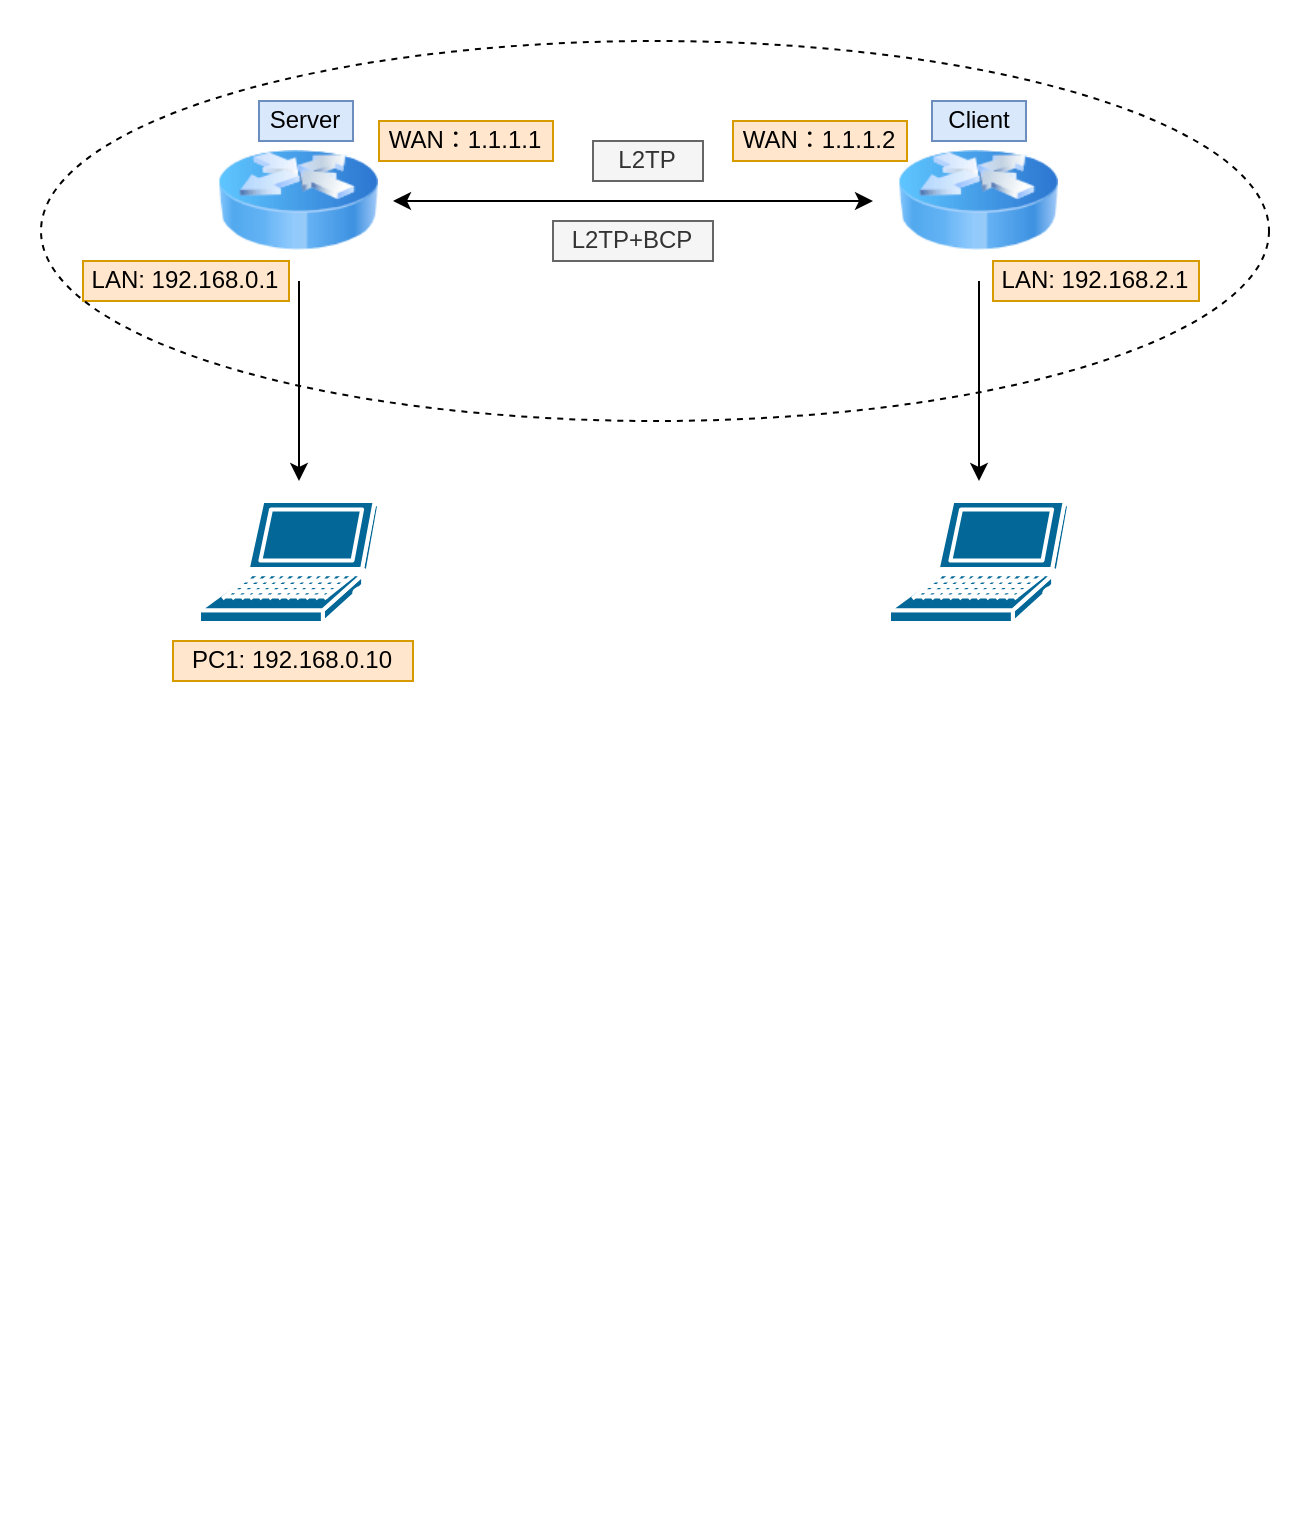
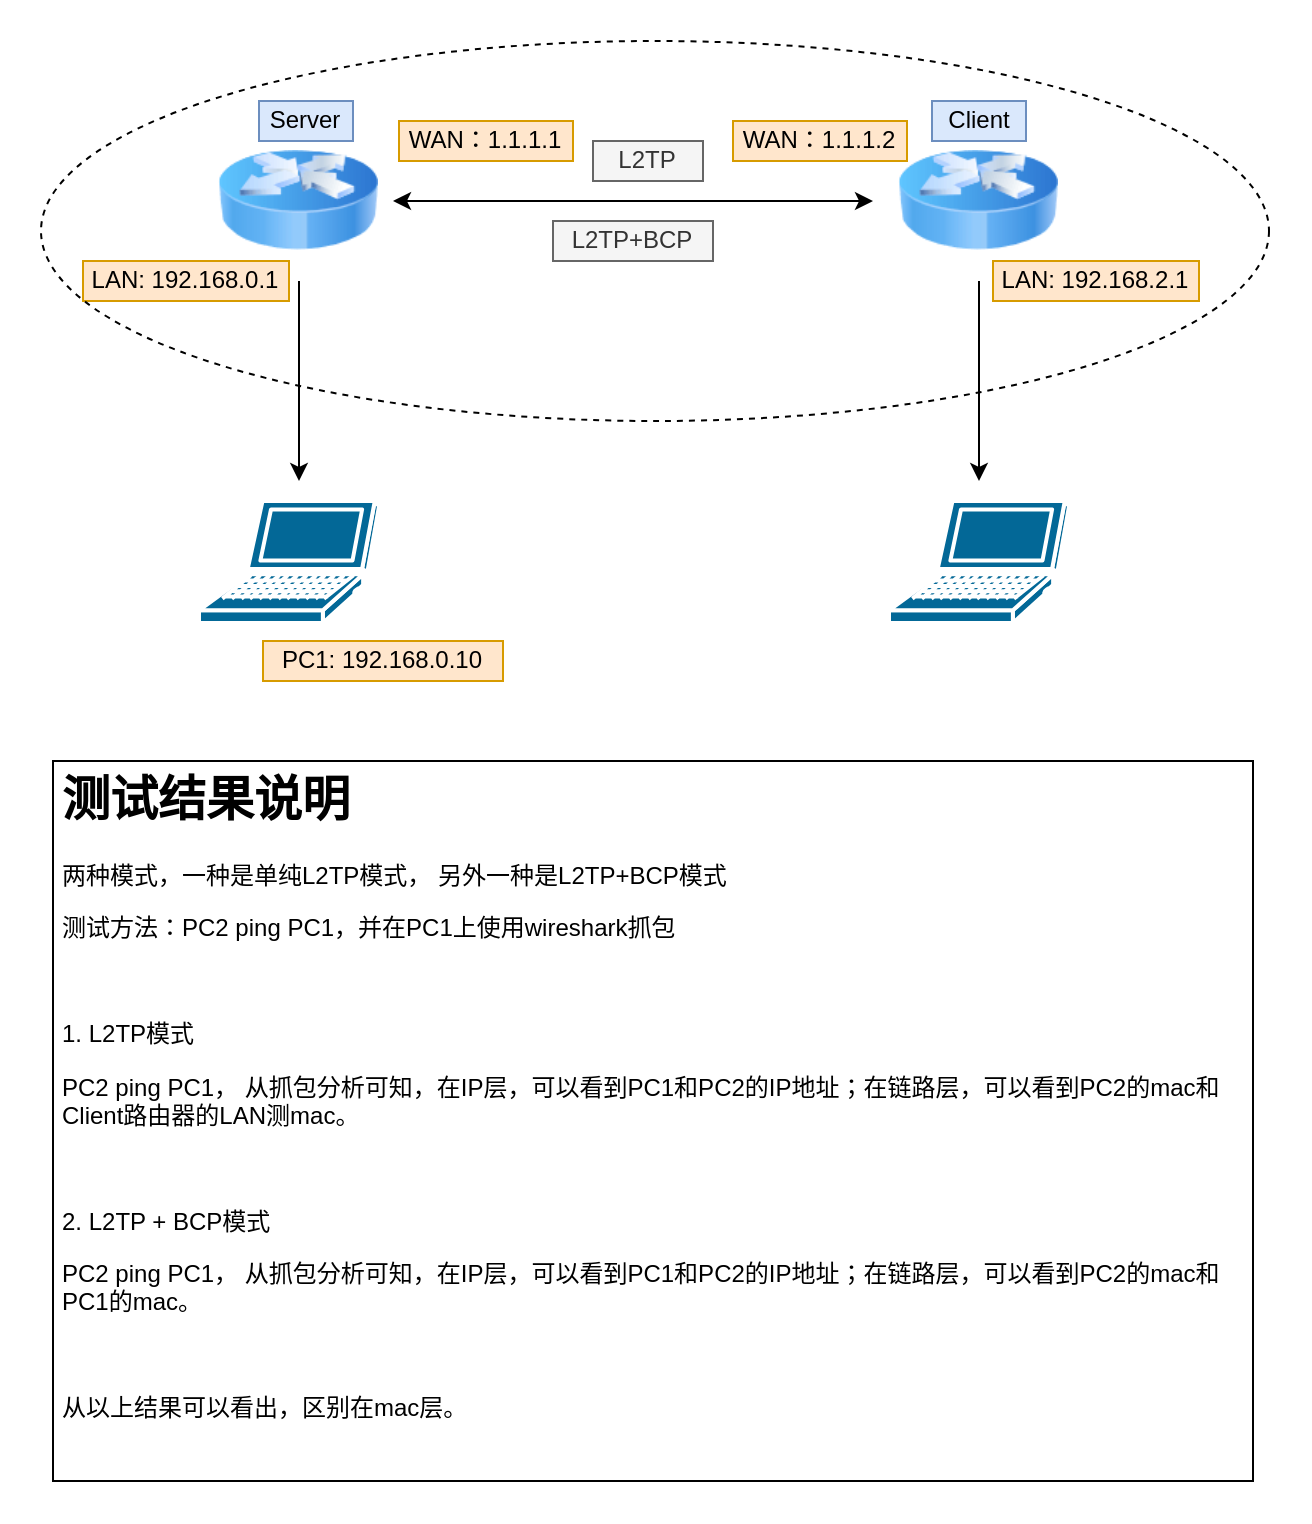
node "WAN：1.1.1.1": moved (466, 141) -> (486, 141)
node "PC1: 192.168.0.10": moved (293, 661) -> (383, 661)
node "测试结果说明两种模式，一种是单纯L2TP模式， 另外一种是L2TP+BCP模式 测试方法：PC2 ping PC1，并在PC1上使用wireshark抓包 1. L2TP模式 PC2 ping PC1， 从抓包分析可知，在IP层，可以看到PC1和PC2的IP地址；在链路层，可以看到PC2的mac和Client路由器的LAN测mac。 2. L2TP + BCP模式 PC2 ping PC1， 从抓包分析可知，在IP层，可以看到PC1和PC2的IP地址；在链路层，可以看到PC2的mac和PC1的mac。 从以上结果可以看出，区别在mac层。": added
